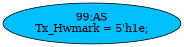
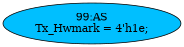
node "99:AS Tx_Hwmark = 5'h1e;": label "99:AS Tx_Hwmark = 5'h1e;" -> "99:AS Tx_Hwmark = 4'h1e;"
